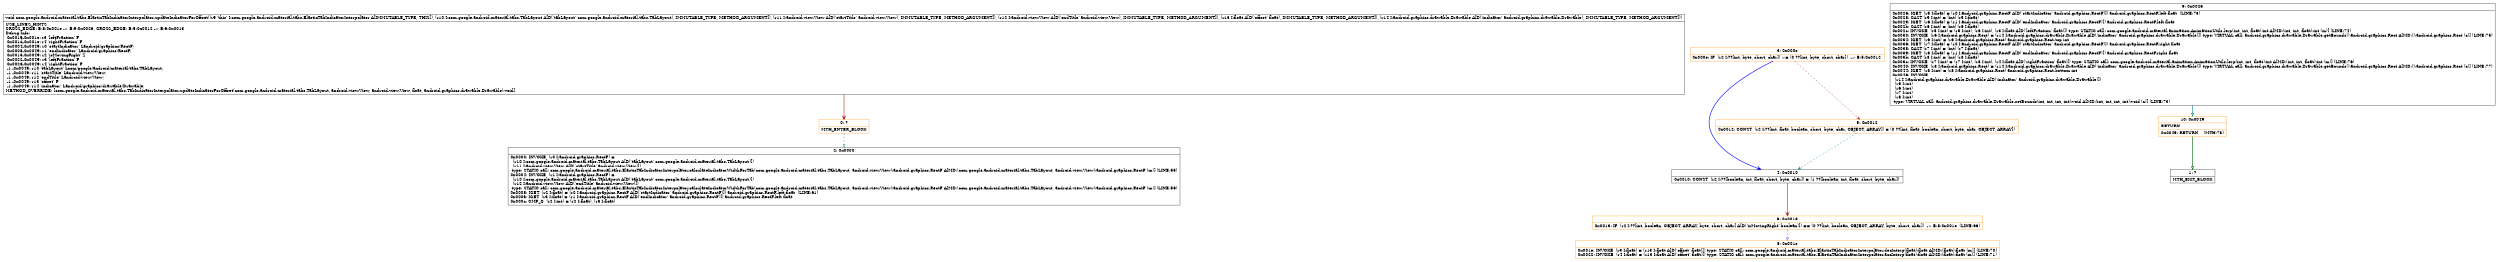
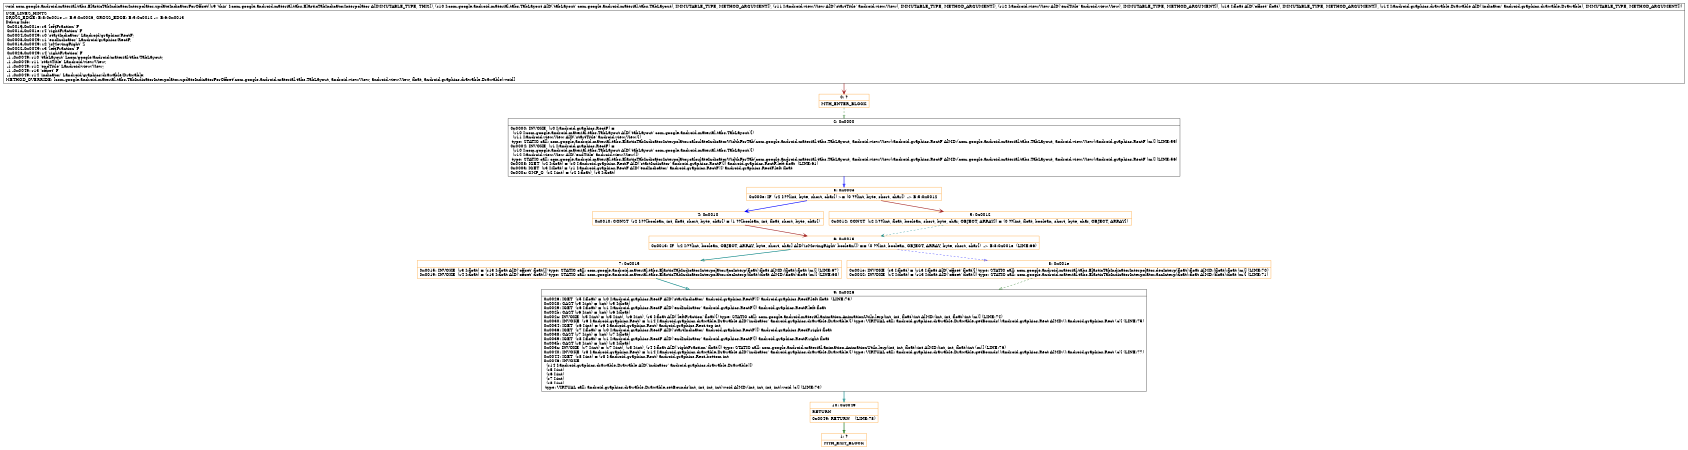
edge "3: 0x000e" -> "5: 0x0012": style dashed -> bold
node "10: 0x0049": text "0x0049: RETURN    (MTH:78)" -> "0x0049: RETURN    (LINE:78)"
edge "5: 0x0012" -> "4: 0x0010": now "5: 0x0012" -> "6: 0x0013"
node "4: 0x0010": color black -> darkorange
node "1: ?": color black -> darkorange
edge "2: 0x0000" -> "3: 0x000e": added
node "7: 0x0015": added
edge "8: 0x001e" -> "9: 0x0026": added
